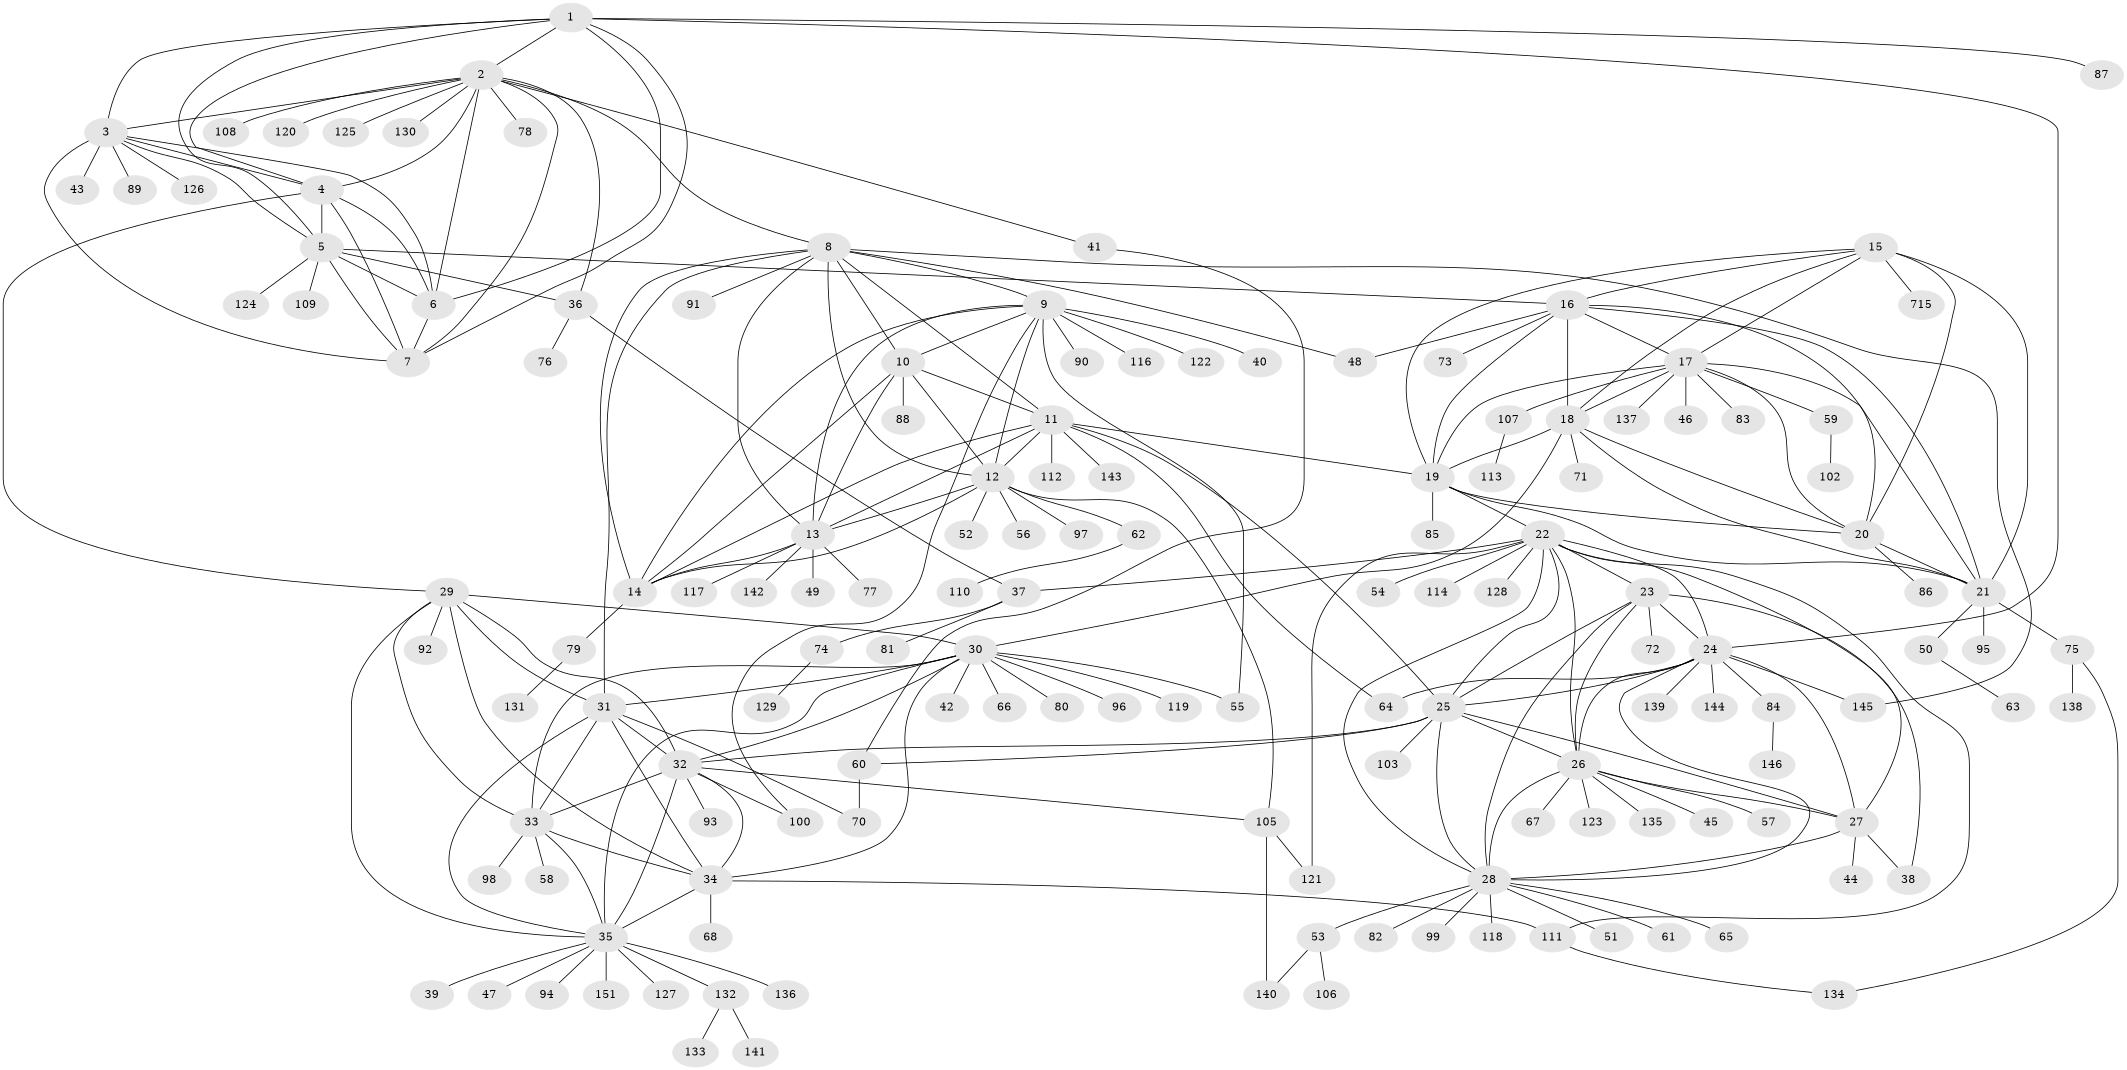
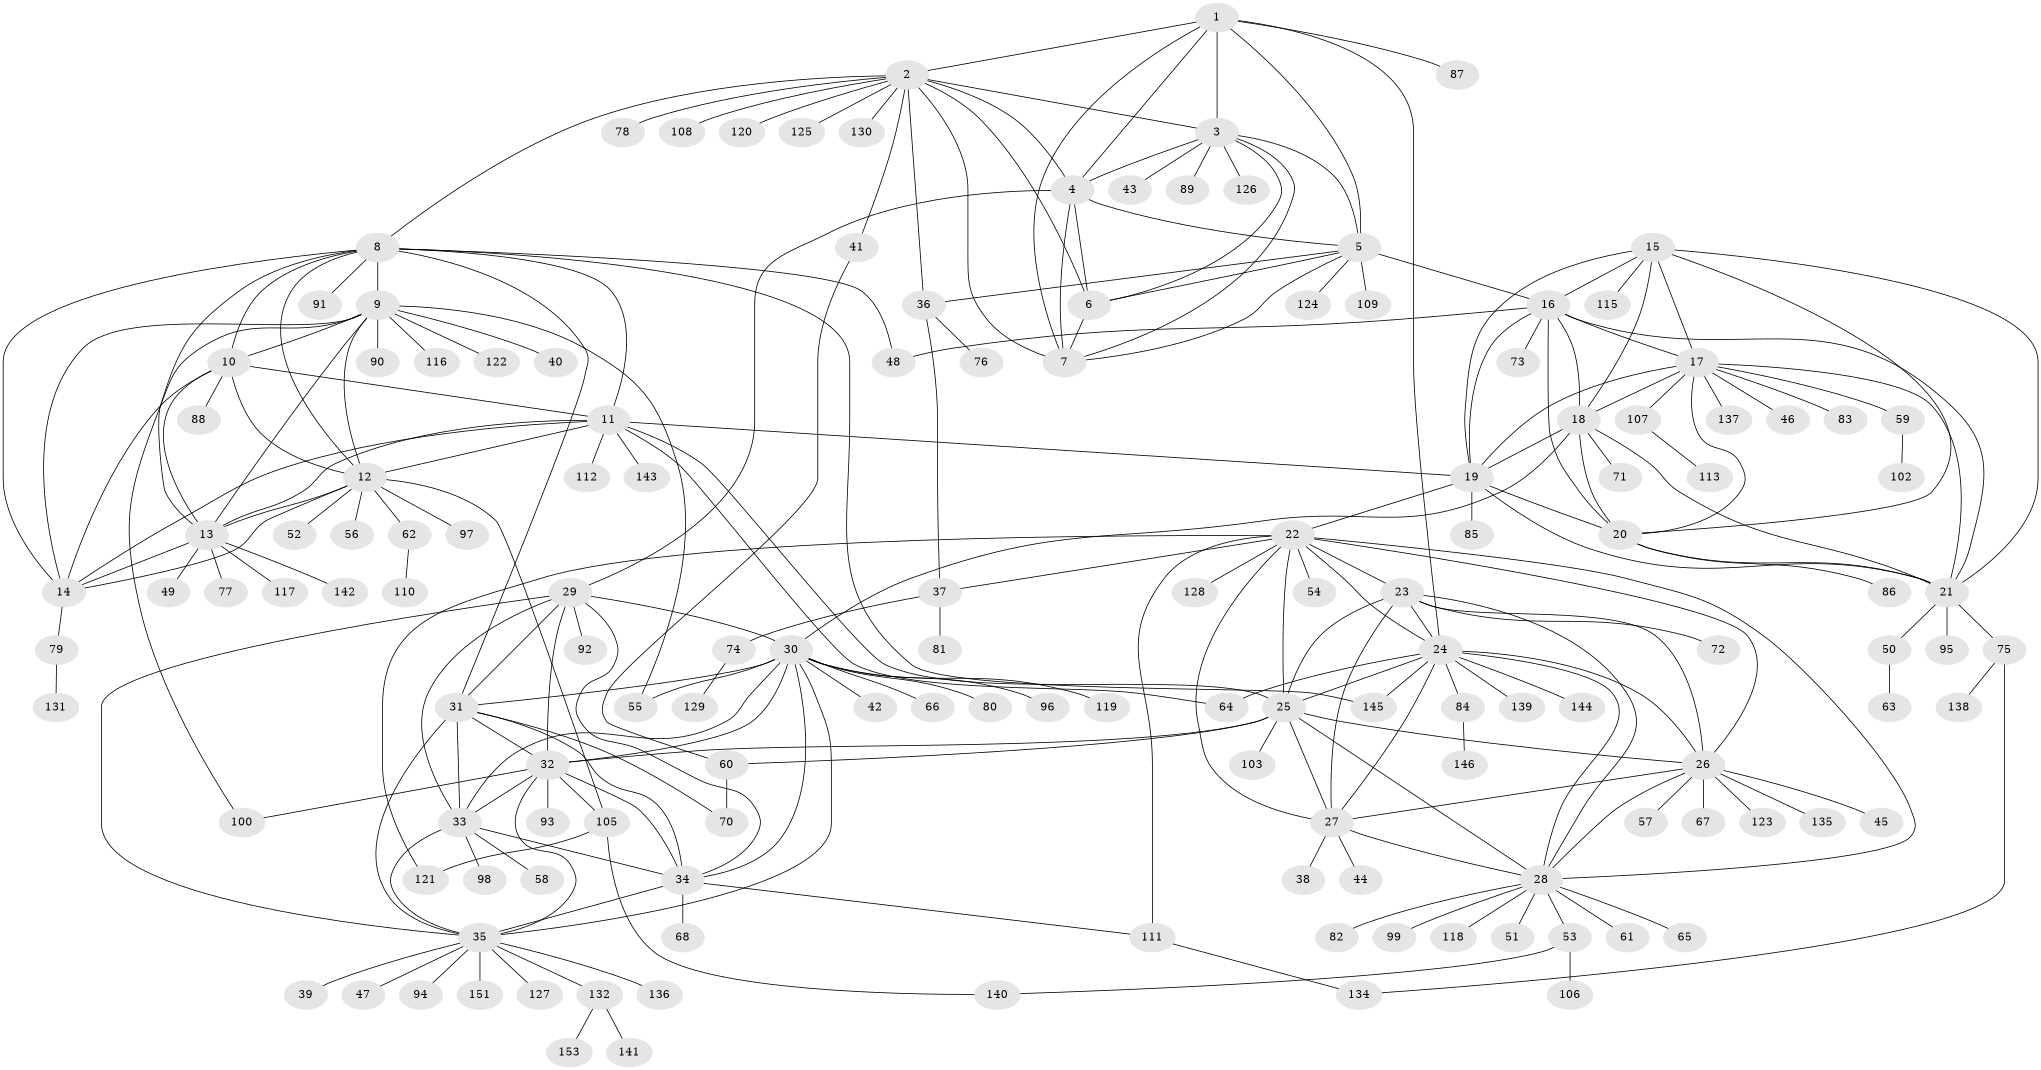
edge "1" -- "6": removed
node "715": label "715" -> "115"
node "114": removed
edge "23" -- "38": now "23" -- "27"
node "133": label "133" -> "153"
